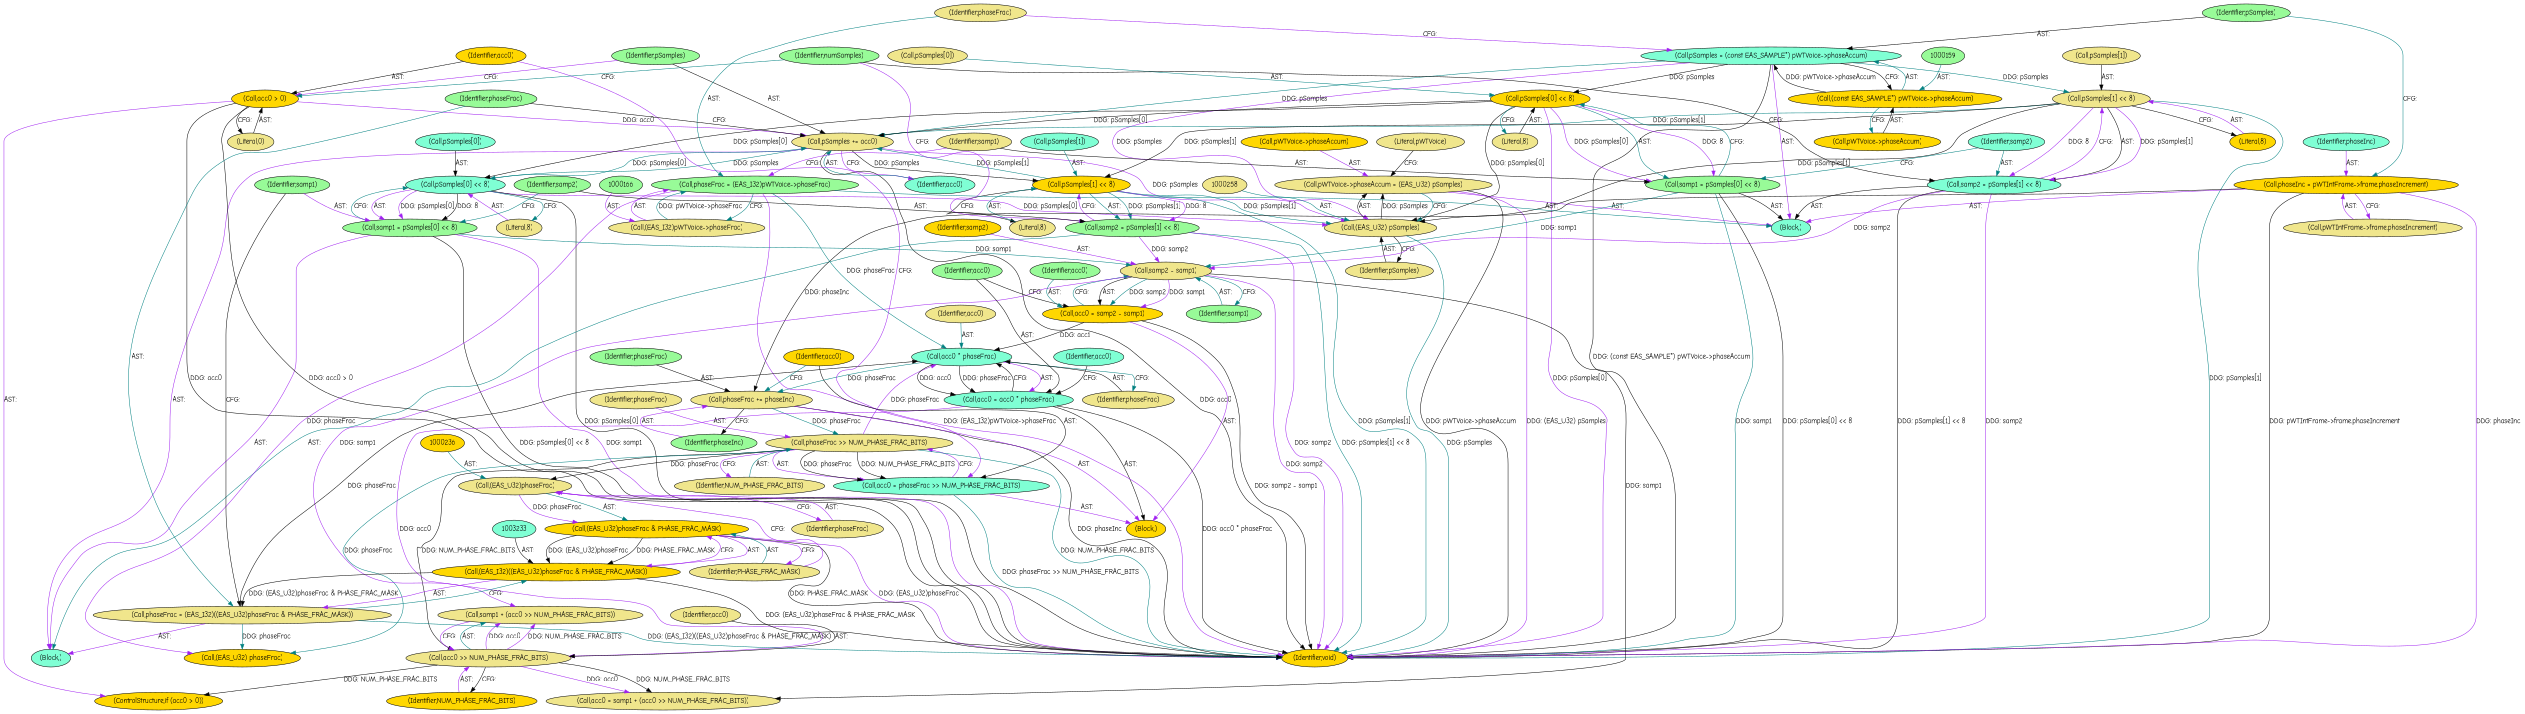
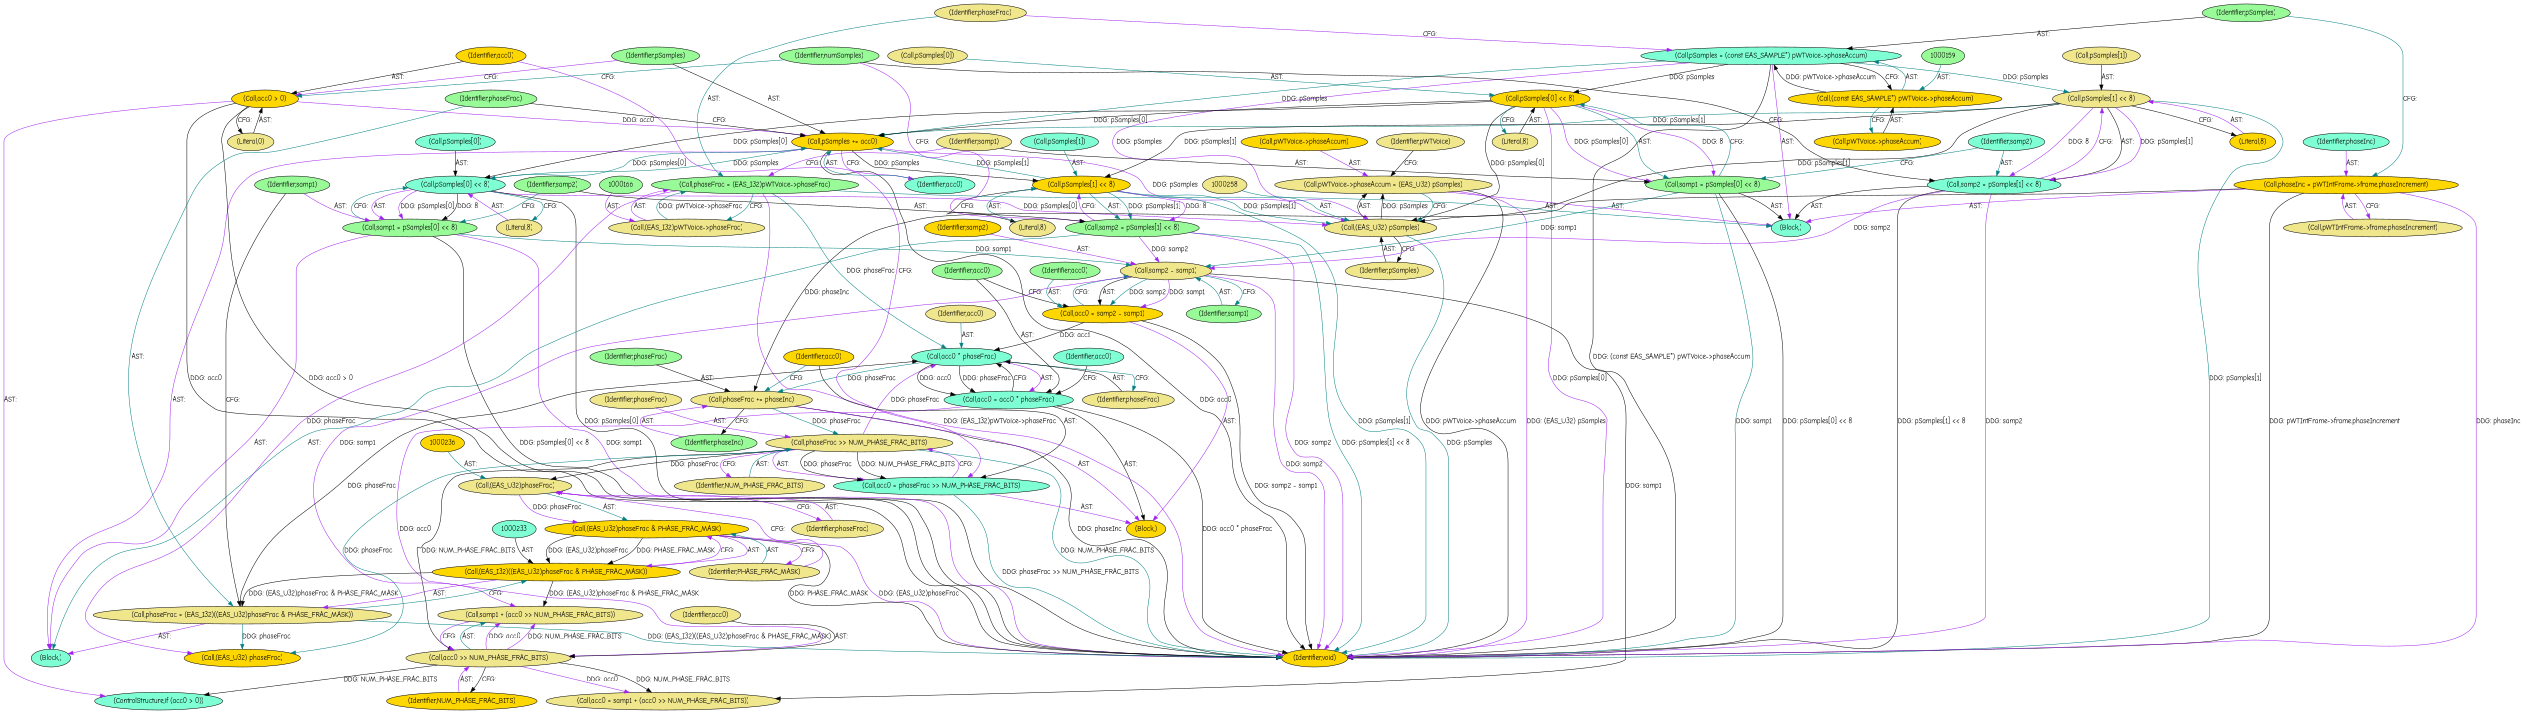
node "(Call,pSamples += acc0)": fillcolor khaki -> gold
node "(Literal,pWTVoice)": label "(Literal,pWTVoice)" -> "(Identifier,pWTVoice)"
node "1003233": label "1003233" -> "1000233"
edge "(Call,(EAS_I32)((EAS_U32)phaseFrac & PHASE_FRAC_MASK))" -> "(Identifier,void)": now "(Call,(EAS_I32)((EAS_U32)phaseFrac & PHASE_FRAC_MASK))" -> "(Call,samp1 + (acc0 >> NUM_PHASE_FRAC_BITS))"
node "(ControlStructure,if (acc0 > 0))": fillcolor gold -> aquamarine
